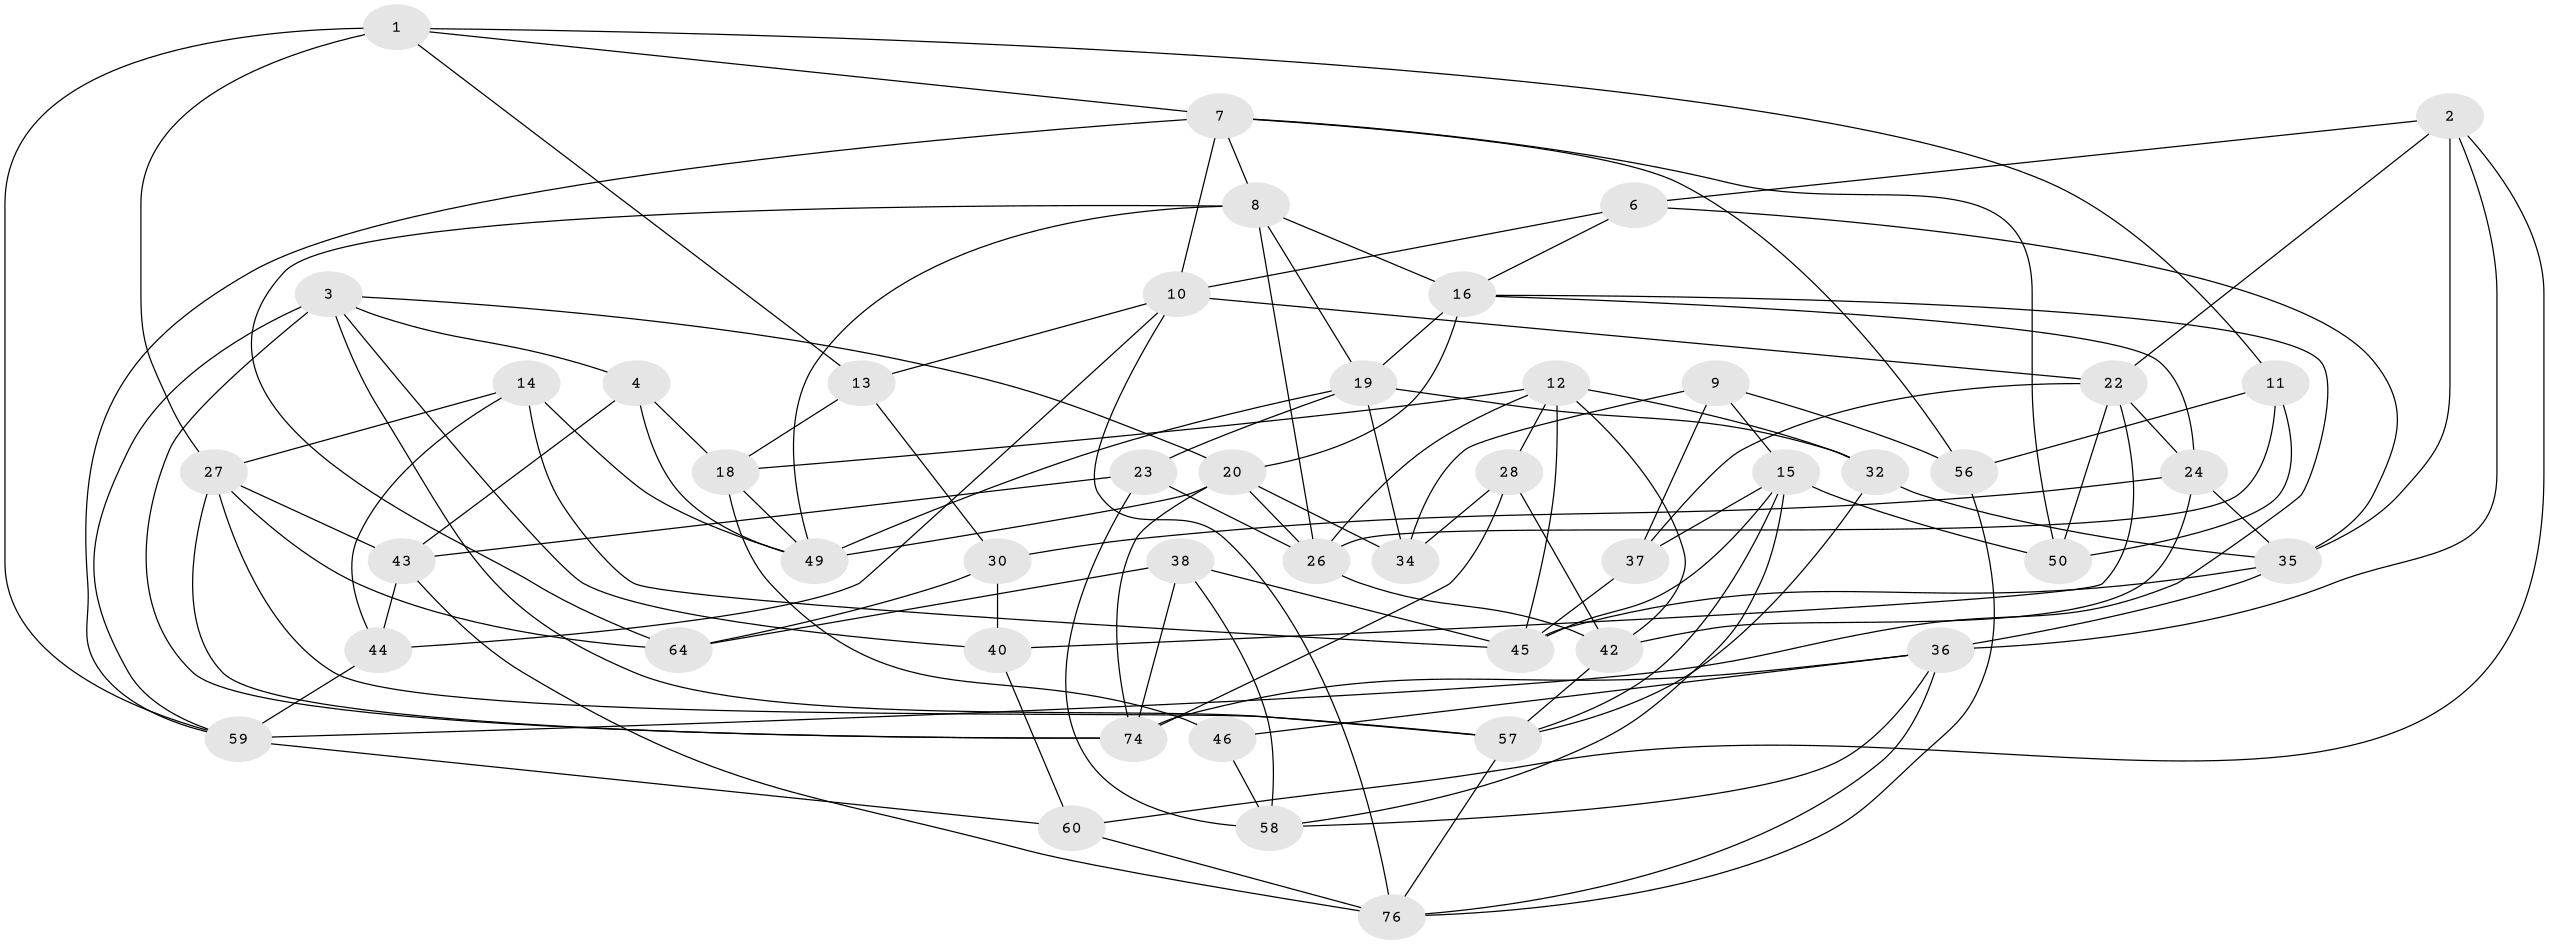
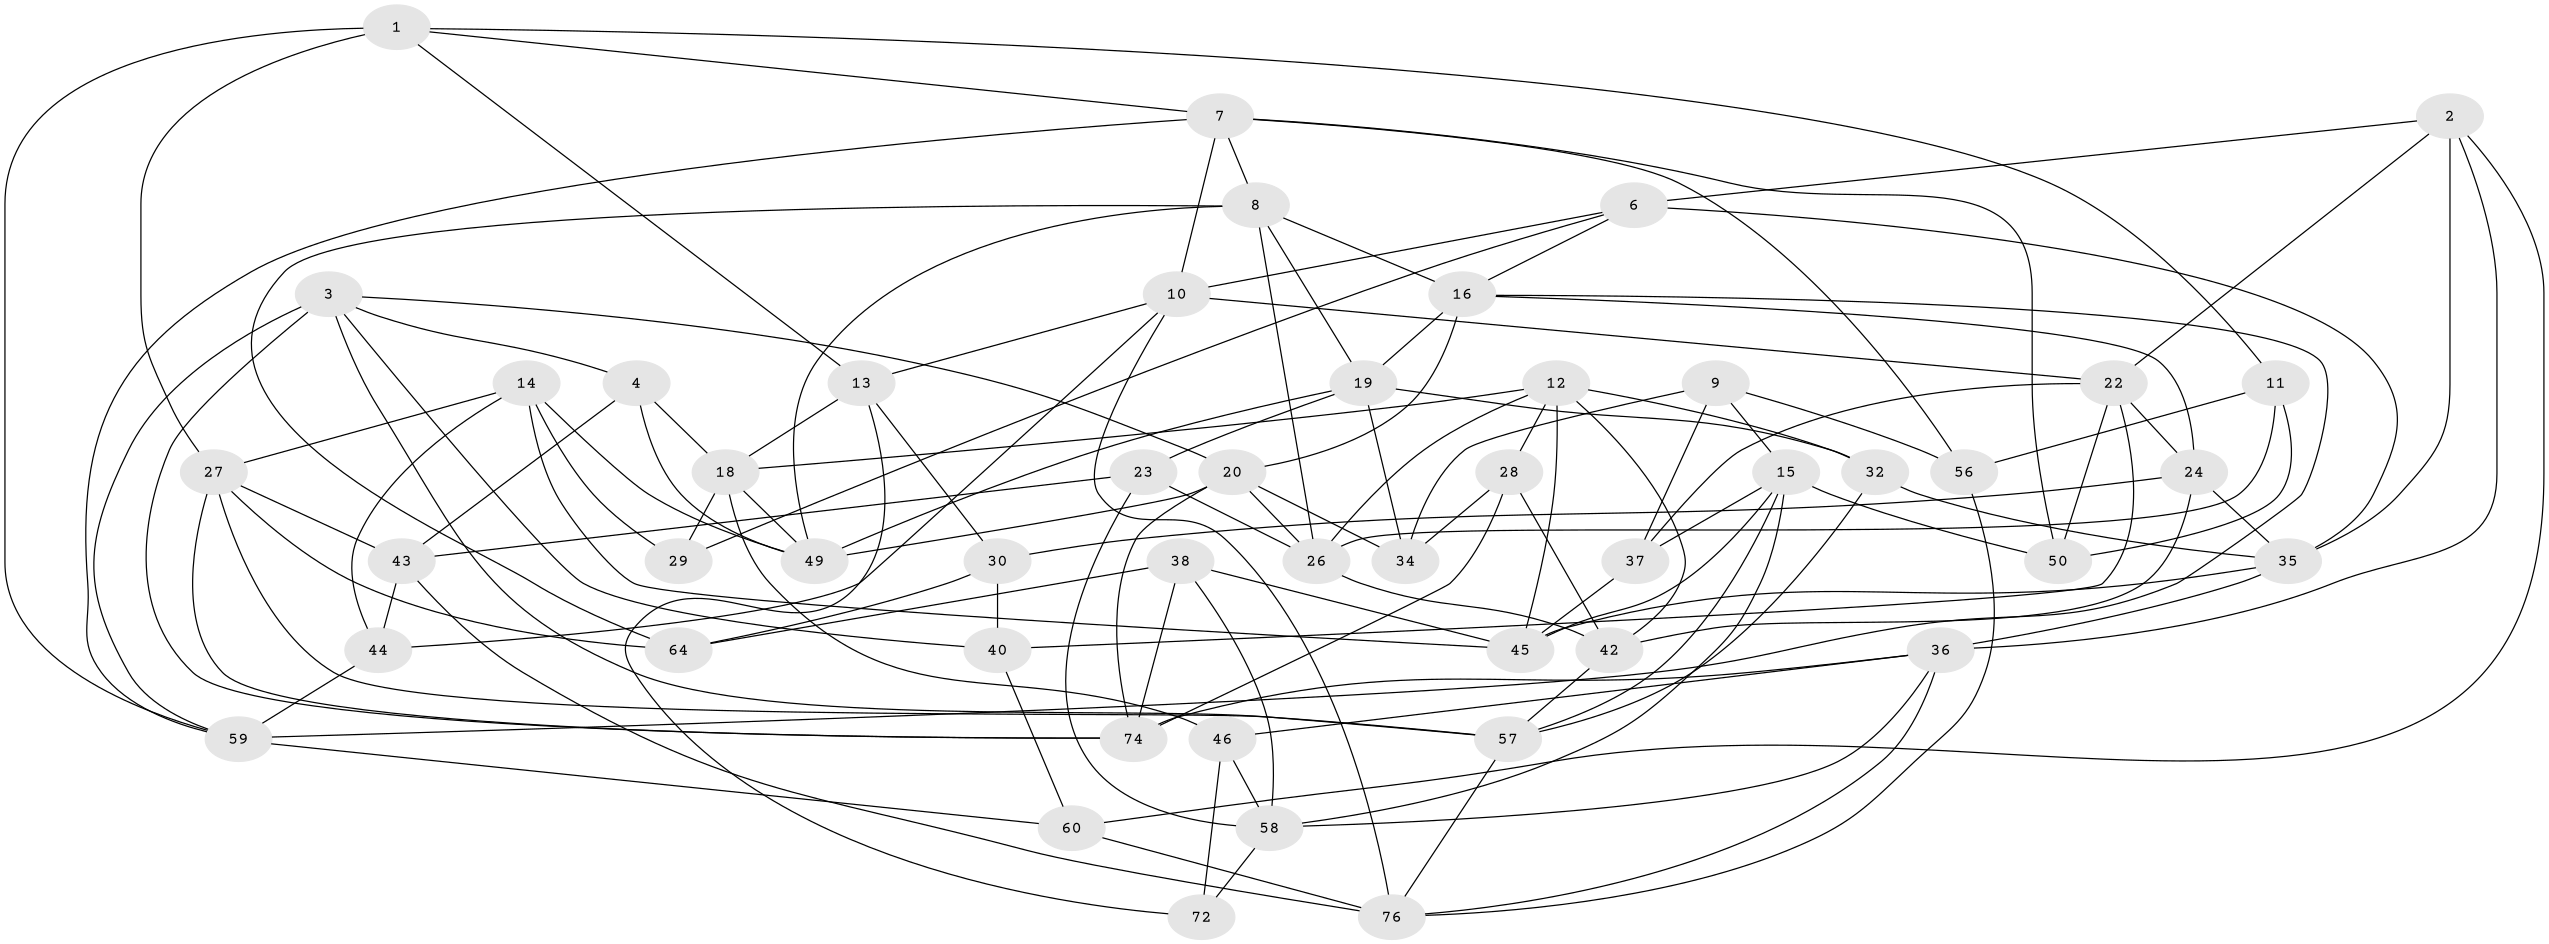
node "29": added
node "72": added
